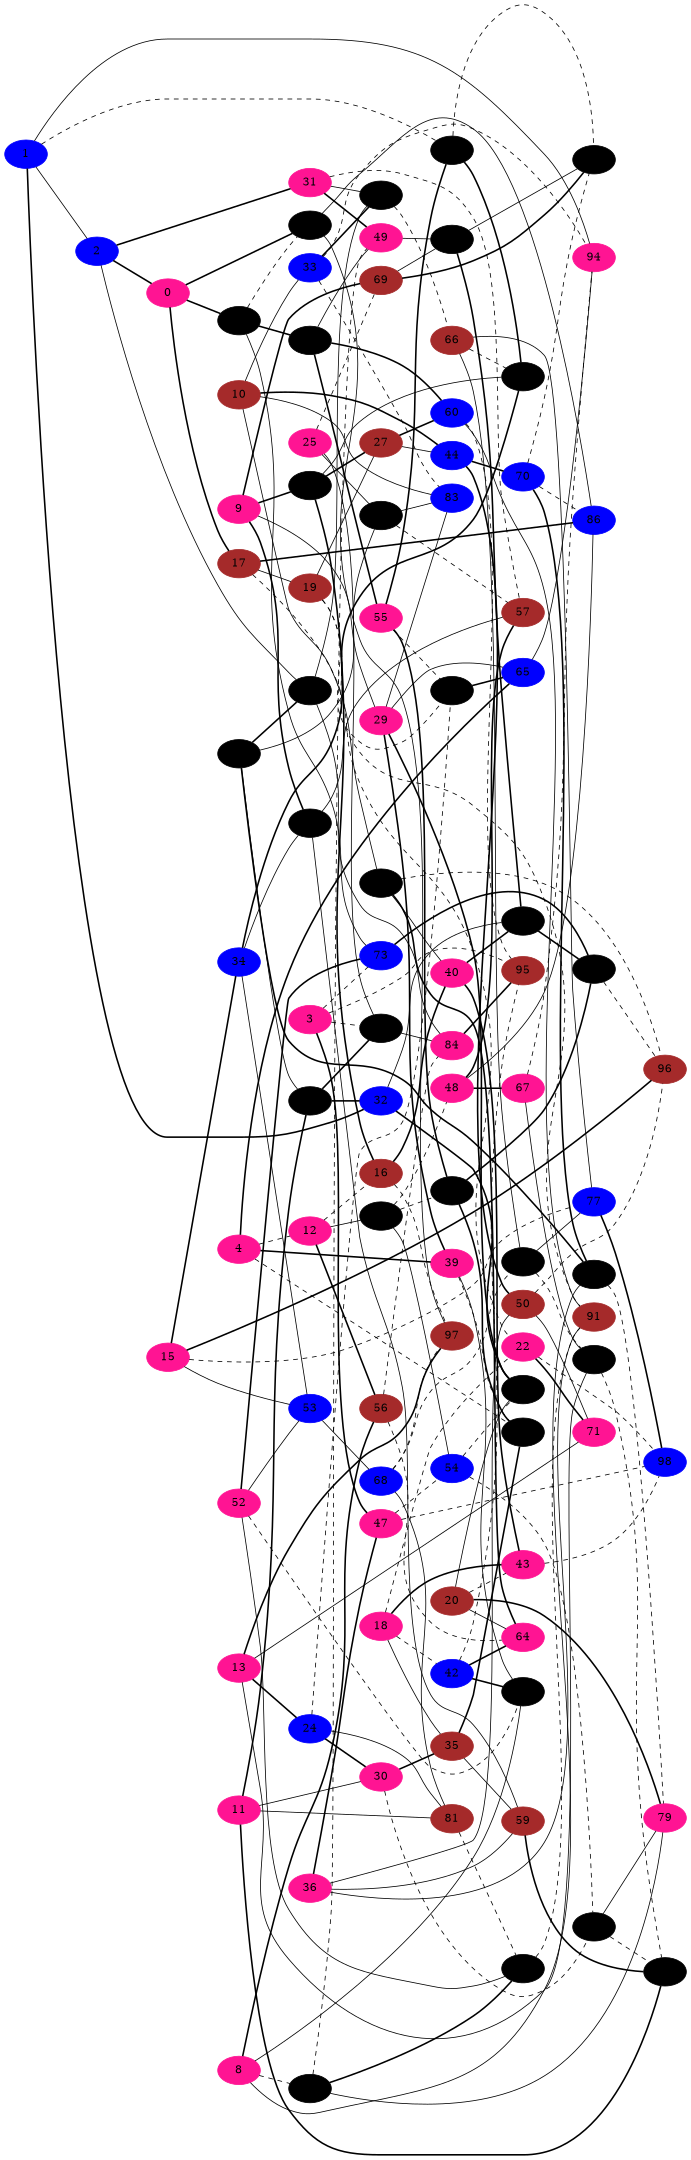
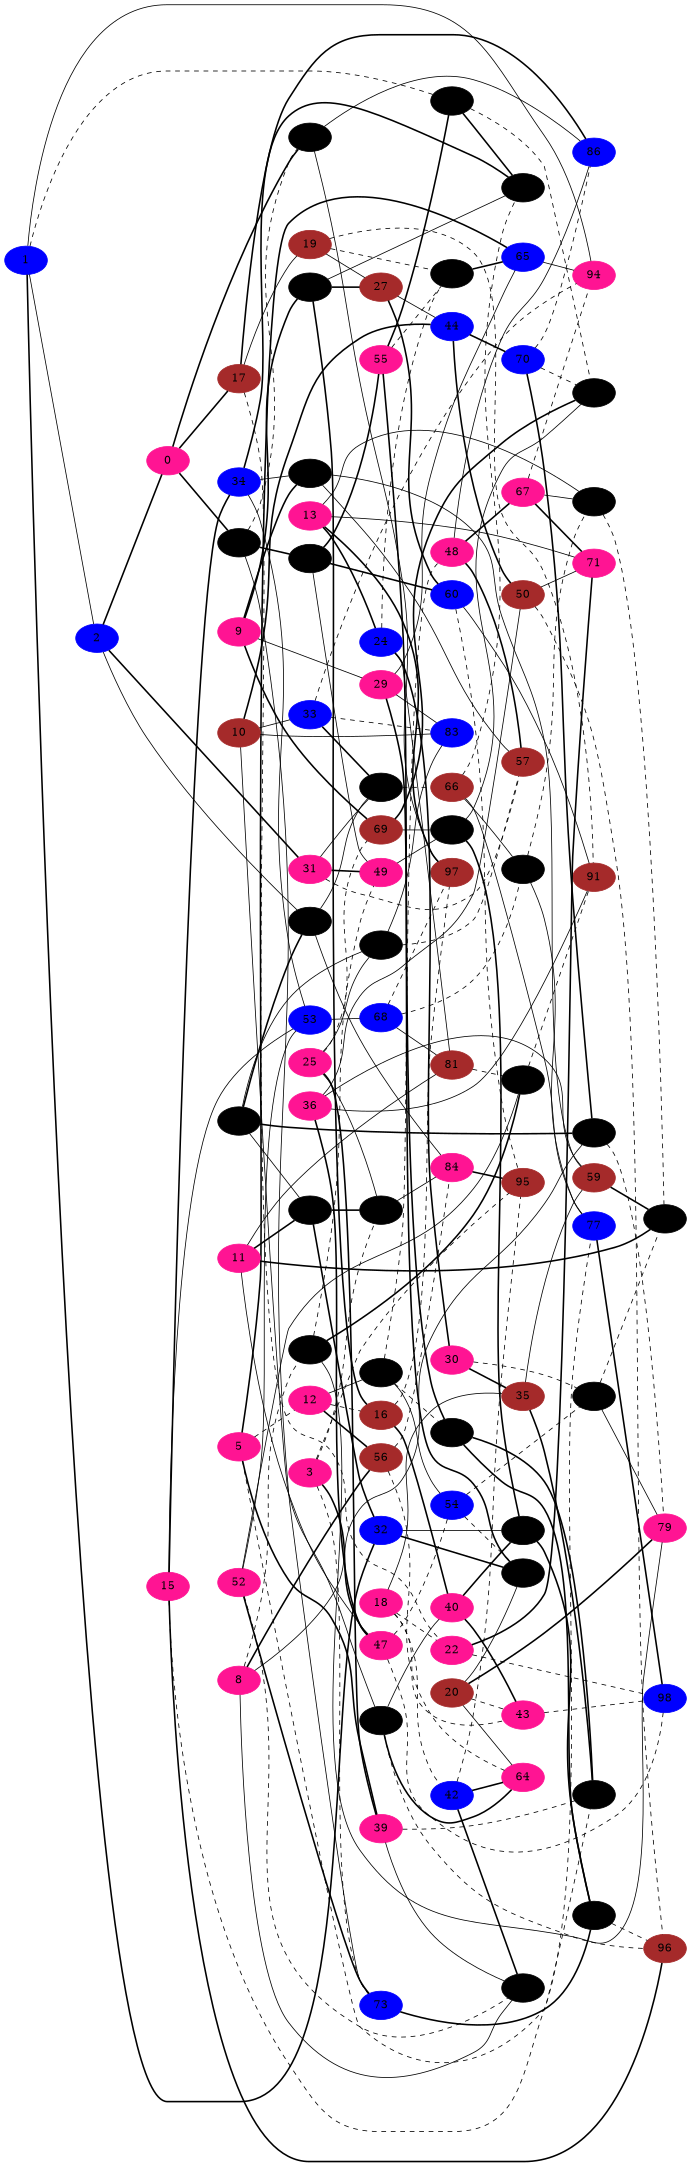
edge "67" -- "71": added
edge "29" -- "39": now "25" -- "39"
node "4": label "4" -> "5"
edge "43" -- "18": style bold -> dashed
edge "30" -- "11": now "47" -- "11"
